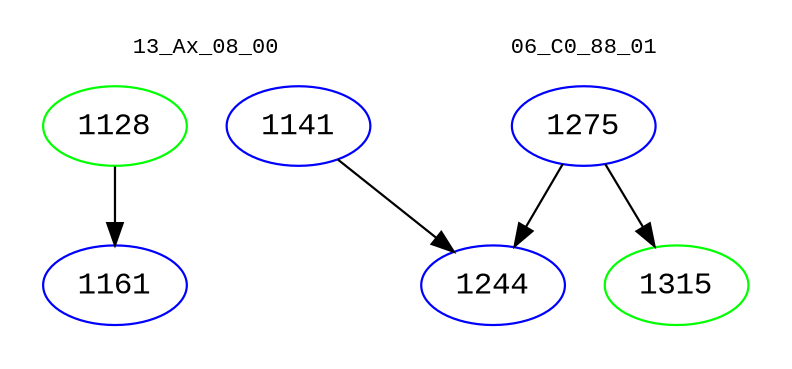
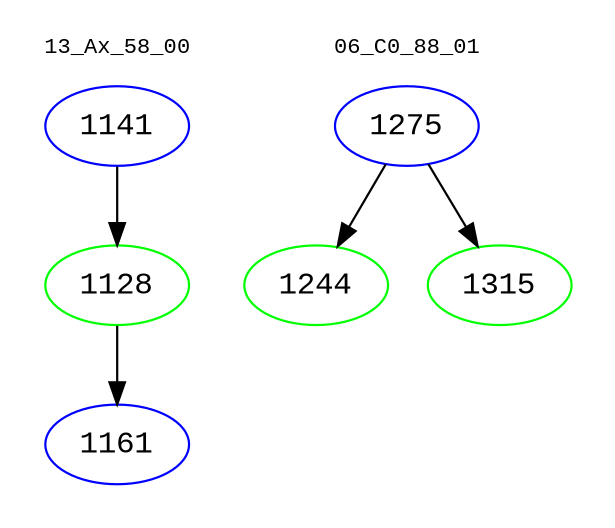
cluster "13_Ax_08_00": label "13_Ax_08_00" -> "13_Ax_58_00"
edge "1141" -> "1244": now "1141" -> "1128"
node "1244": color blue -> green
